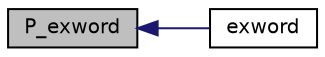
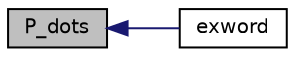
node "P_exword": label "P_exword" -> "P_dots"
